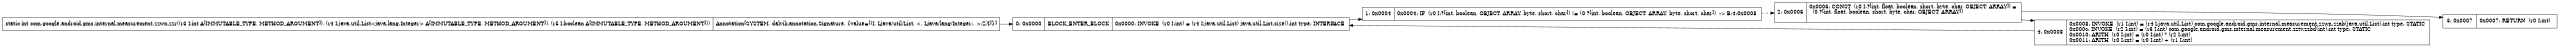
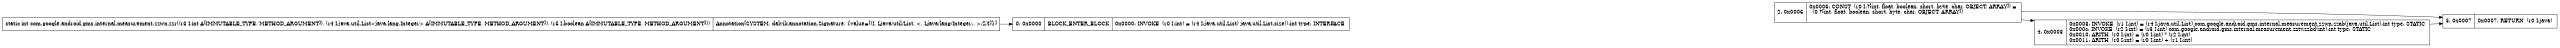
node "1: 0x0004": removed
node "3: 0x0007": text "0x0007: RETURN  (r0 I:int)" -> "0x0007: RETURN  (r0 I:java)"
edge "4: 0x0008" -> "0: 0x0000": now "4: 0x0008" -> "3: 0x0007"
